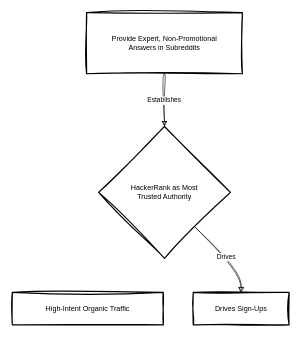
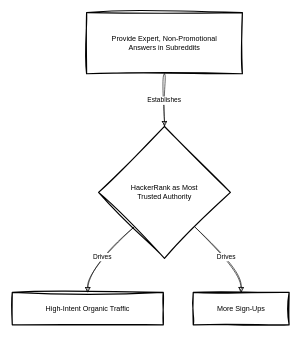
edge "HackerRank as Most Trusted Authority" -> "High-Intent Organic Traffic": added, label "Drives"
node "Drives Sign-Ups": label "Drives Sign-Ups" -> "More Sign-Ups"
